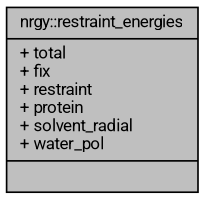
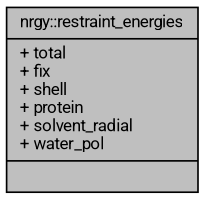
node "nrgy::restraint_energies": text "+ restraint" -> "+ shell"
